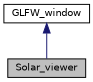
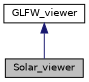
node "GLFW_window": label "GLFW_window" -> "GLFW_viewer"
